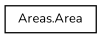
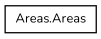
node "Areas.Area": label "Areas.Area" -> "Areas.Areas"
